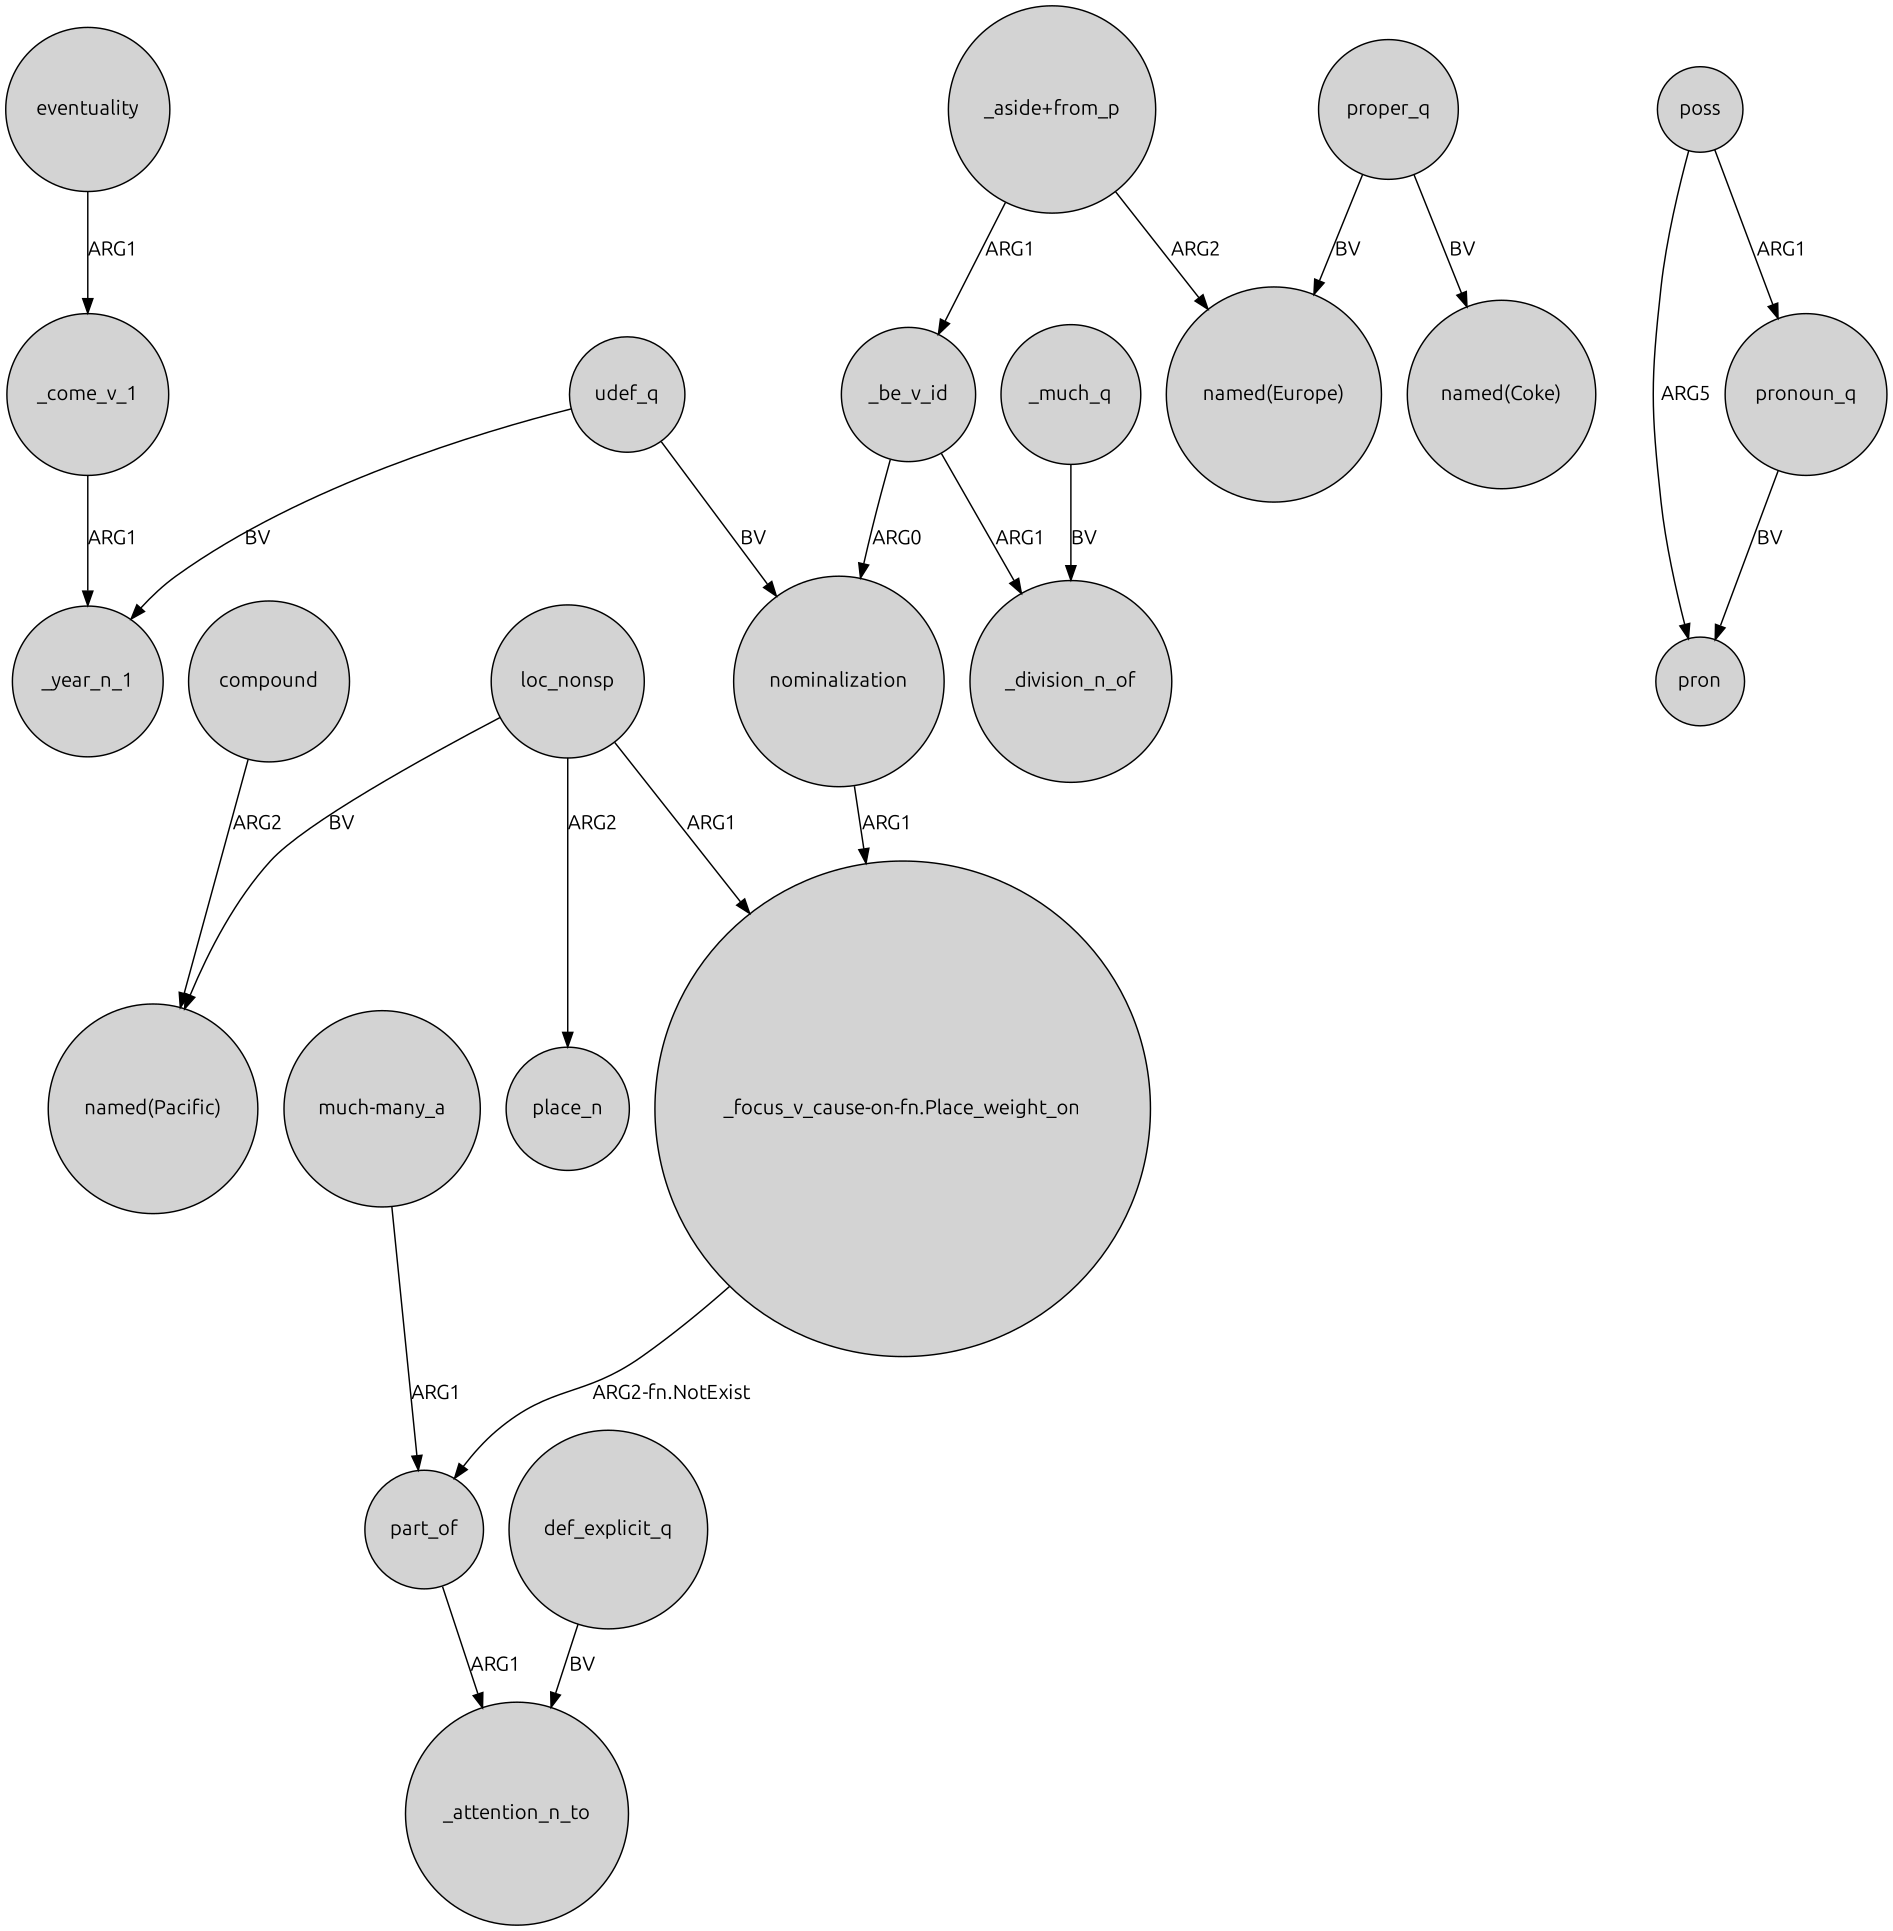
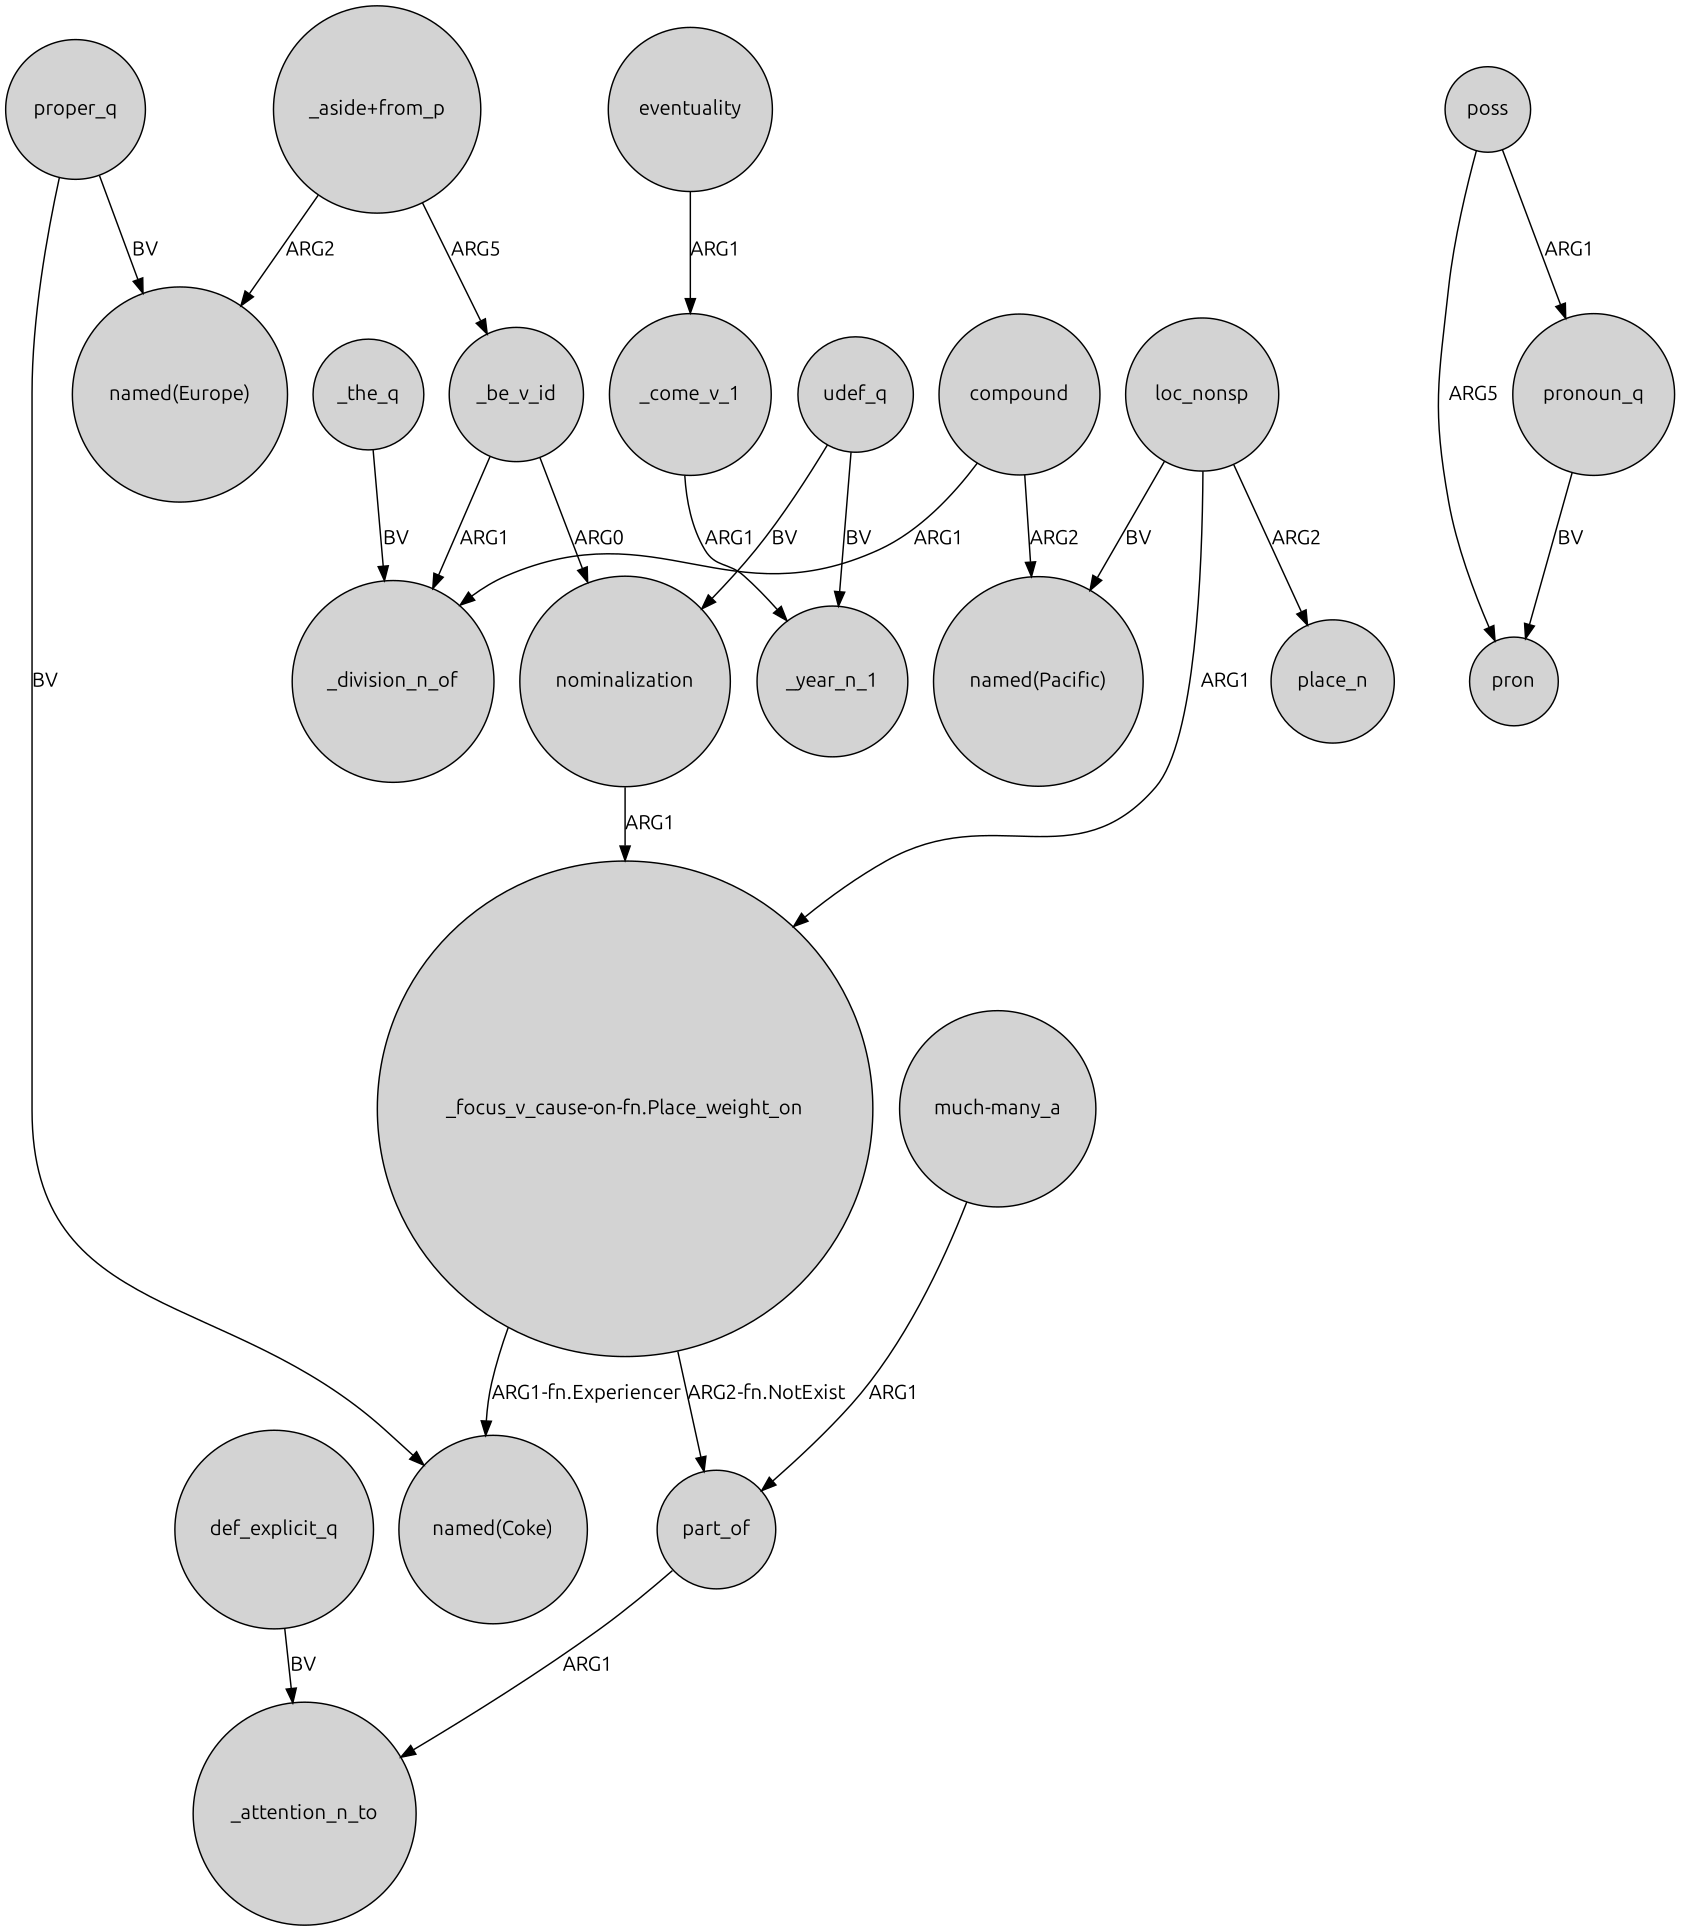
edge "_aside+from_p" -> "_be_v_id": label "ARG1" -> "ARG5"
node "_much_q": label "_much_q" -> "_the_q"
edge "compound" -> "_division_n_of": added, label "ARG1"
edge "_focus_v_cause-on-fn.Place_weight_on" -> "named(Coke)": added, label "ARG1-fn.Experiencer"
